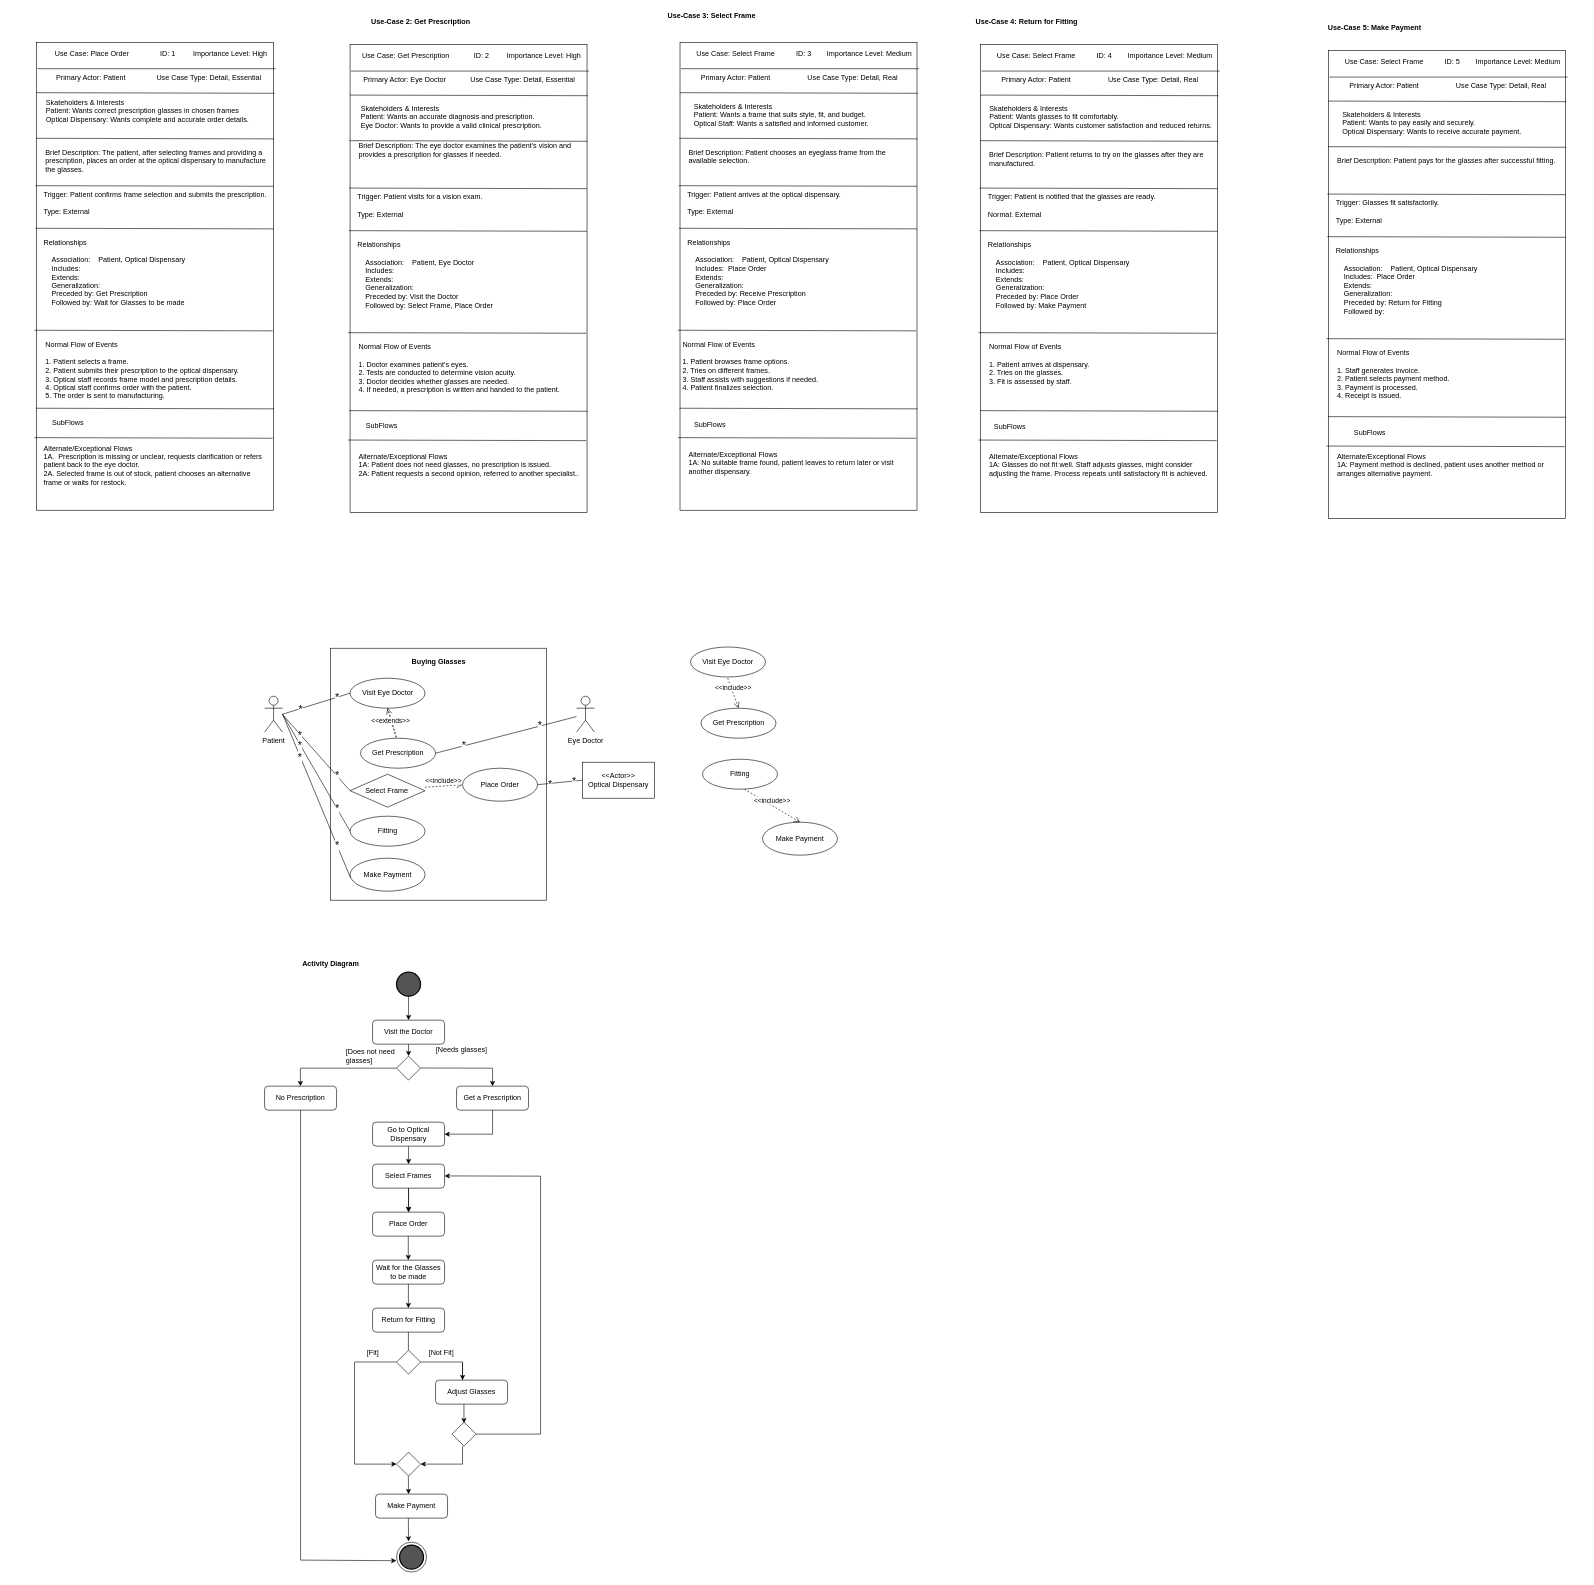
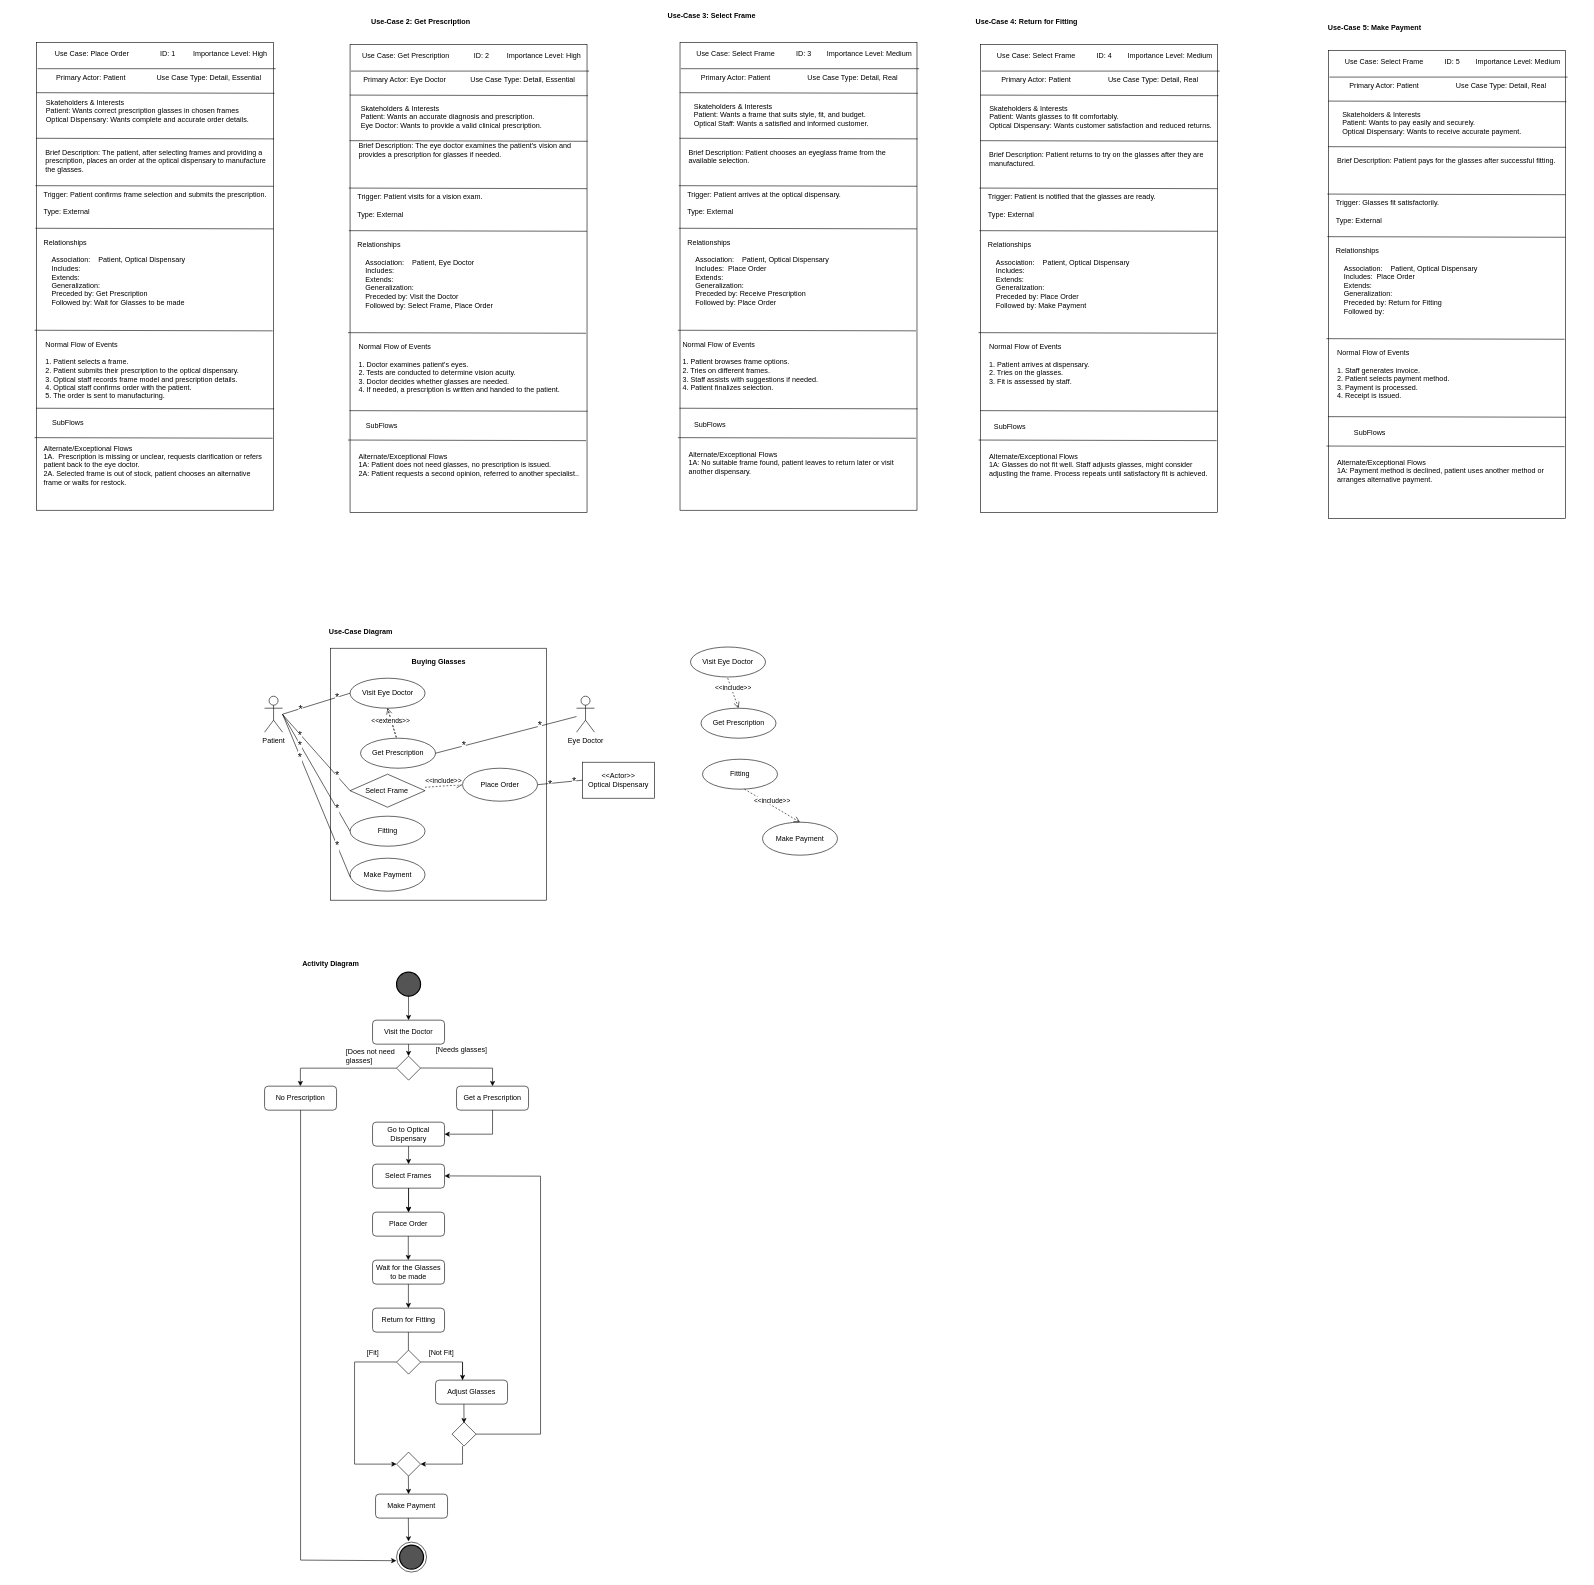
node "Trigger: Patient is notified that the glasses are ready. Normal: External": label "Trigger: Patient is notified that the glasses are ready. Normal: External" -> "Trigger: Patient is notified that the glasses are ready. Type: External"
node "Alternate/Exceptional Flows 1A: Payment method is declined, patient uses another method or arranges alternative payment.": moved (1450, 465) -> (1450, 471)
node "Use-Case Diagram": added
